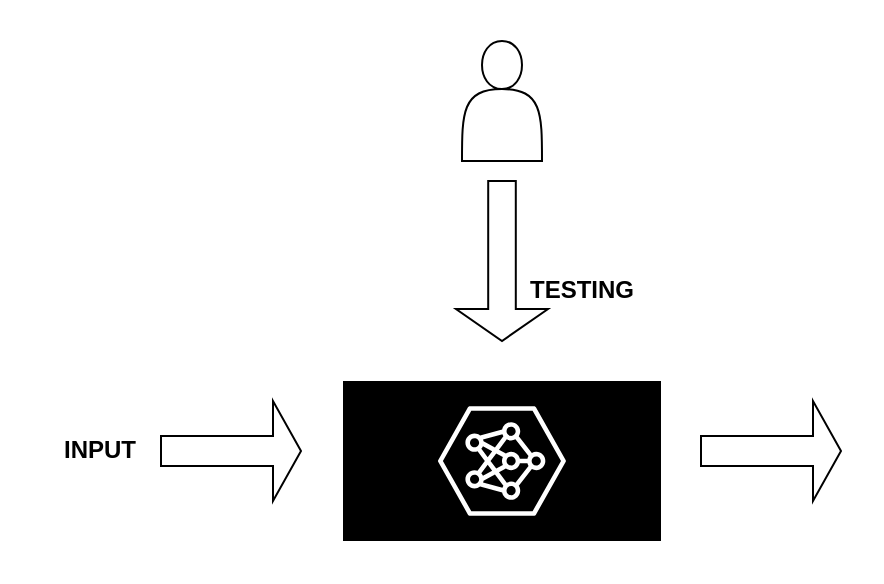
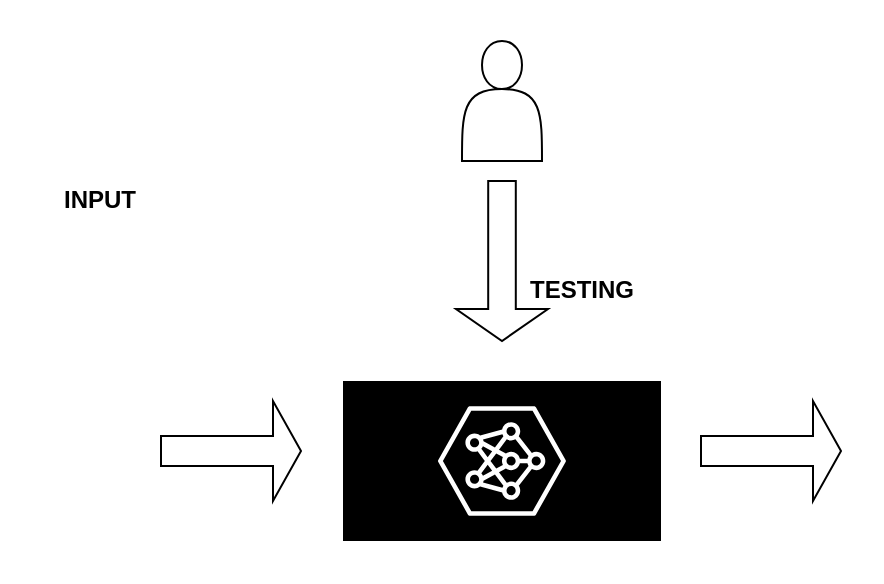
node "INPUT": moved (101, 451) -> (101, 201)
